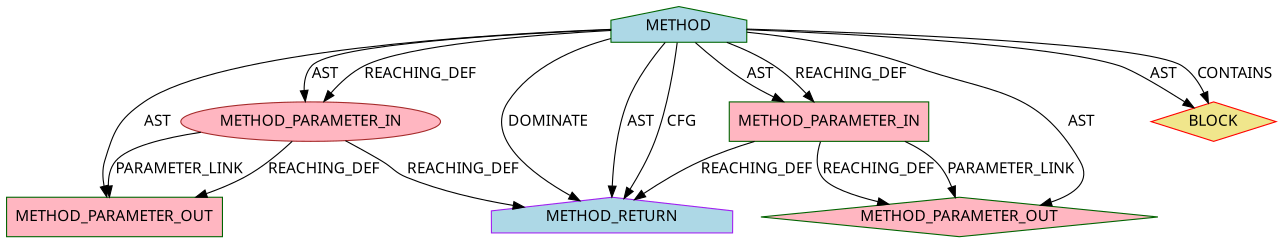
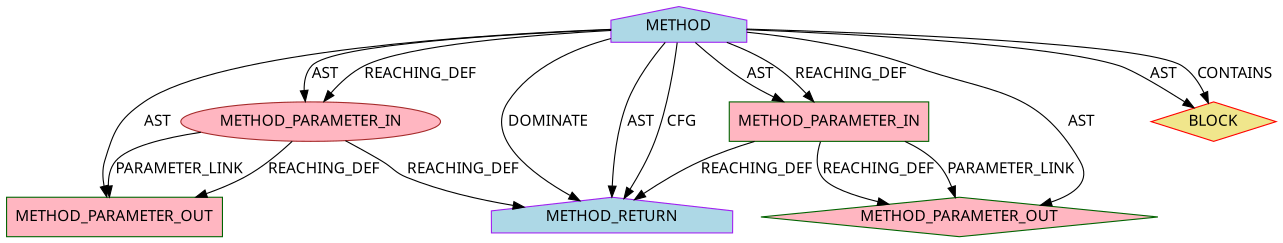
node "METHOD": color darkgreen -> purple
